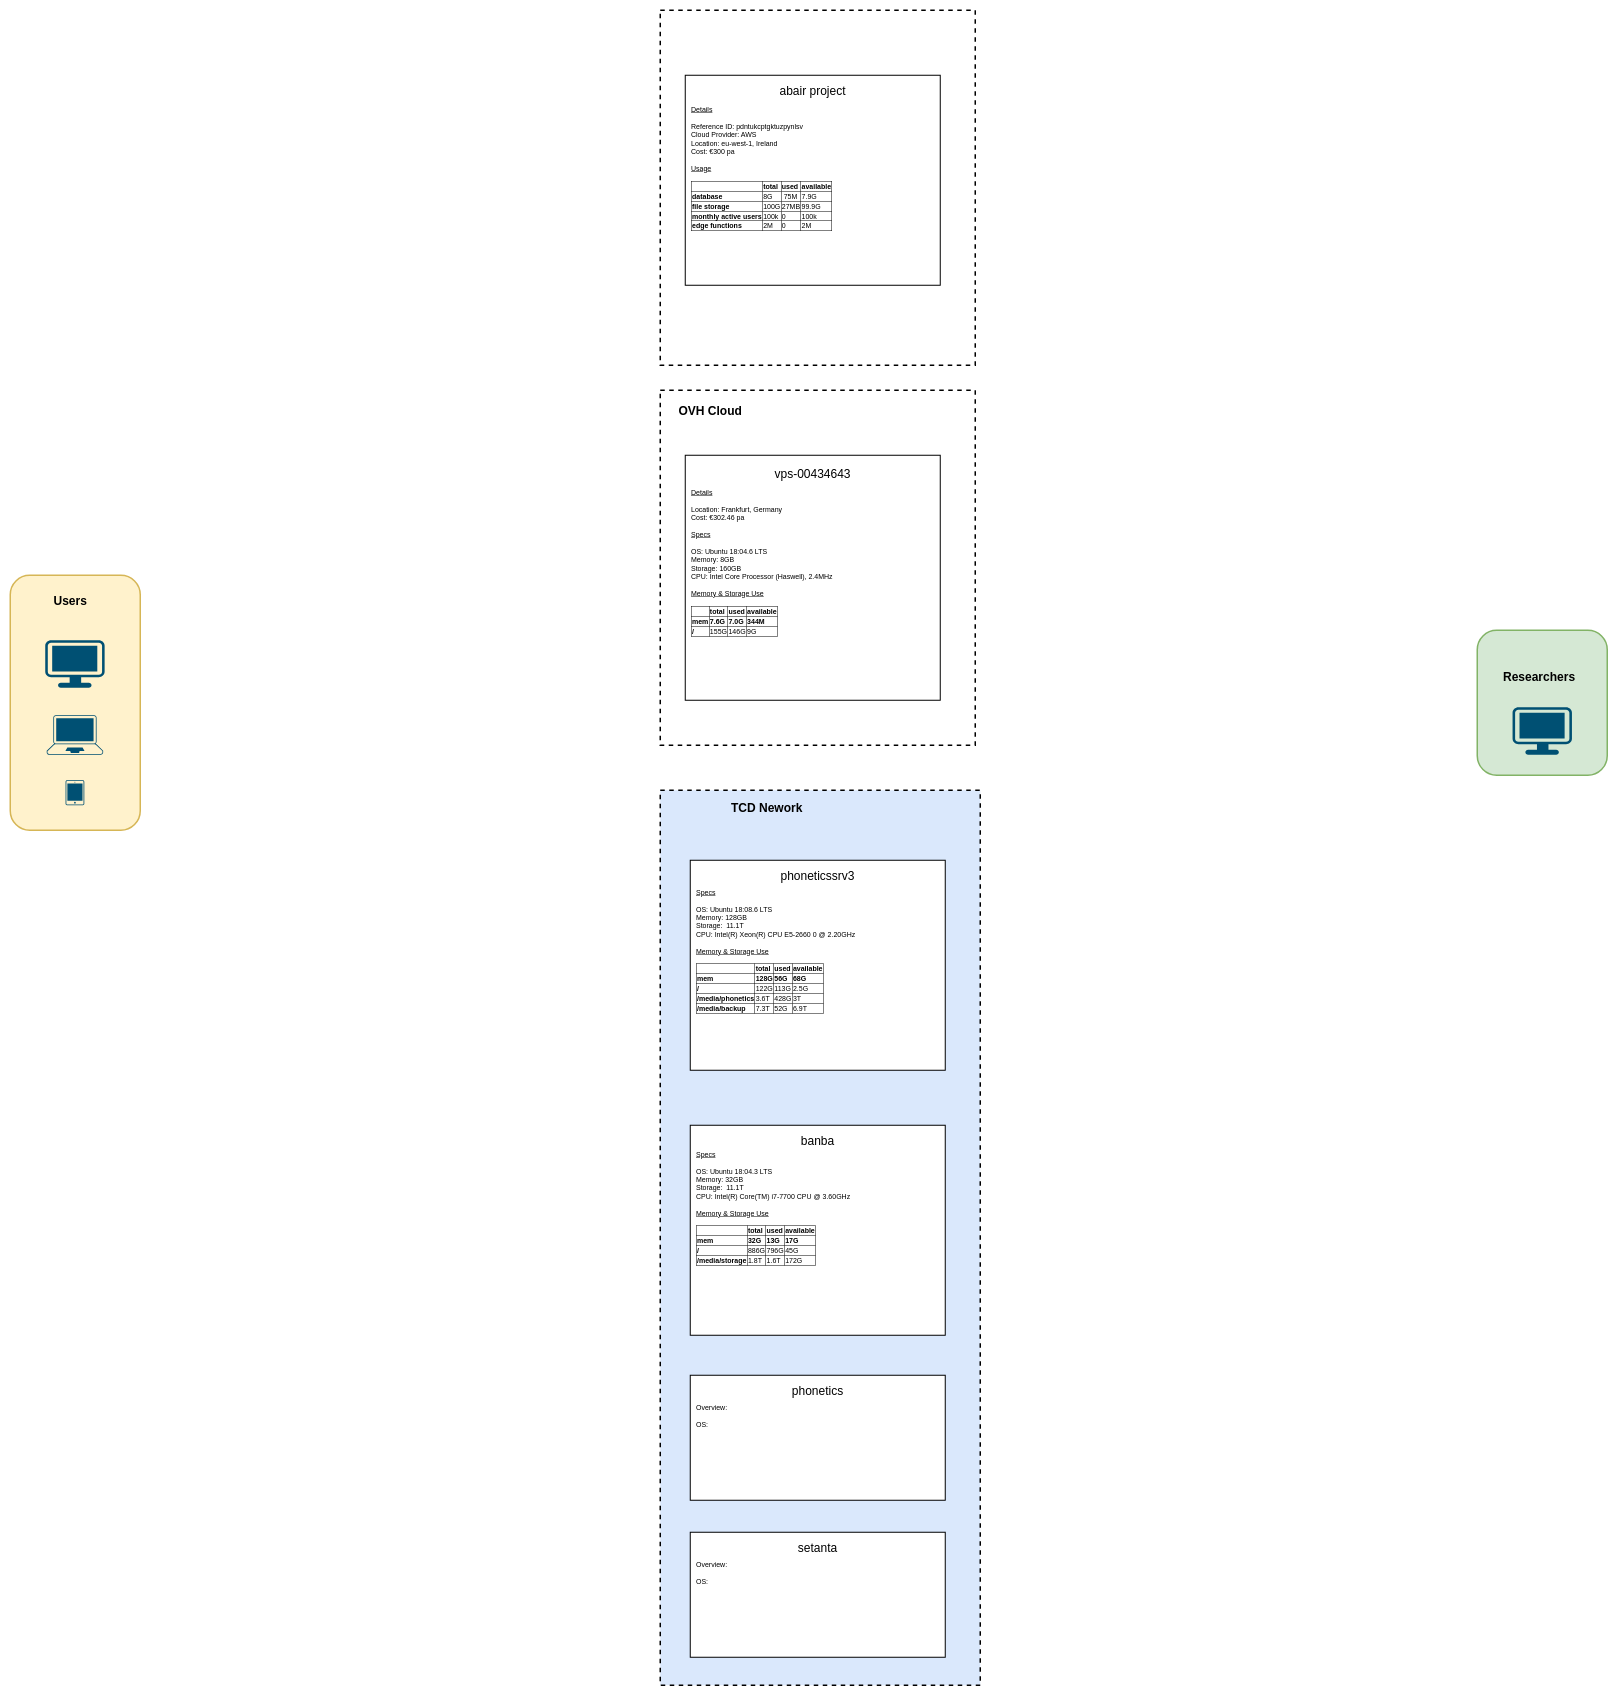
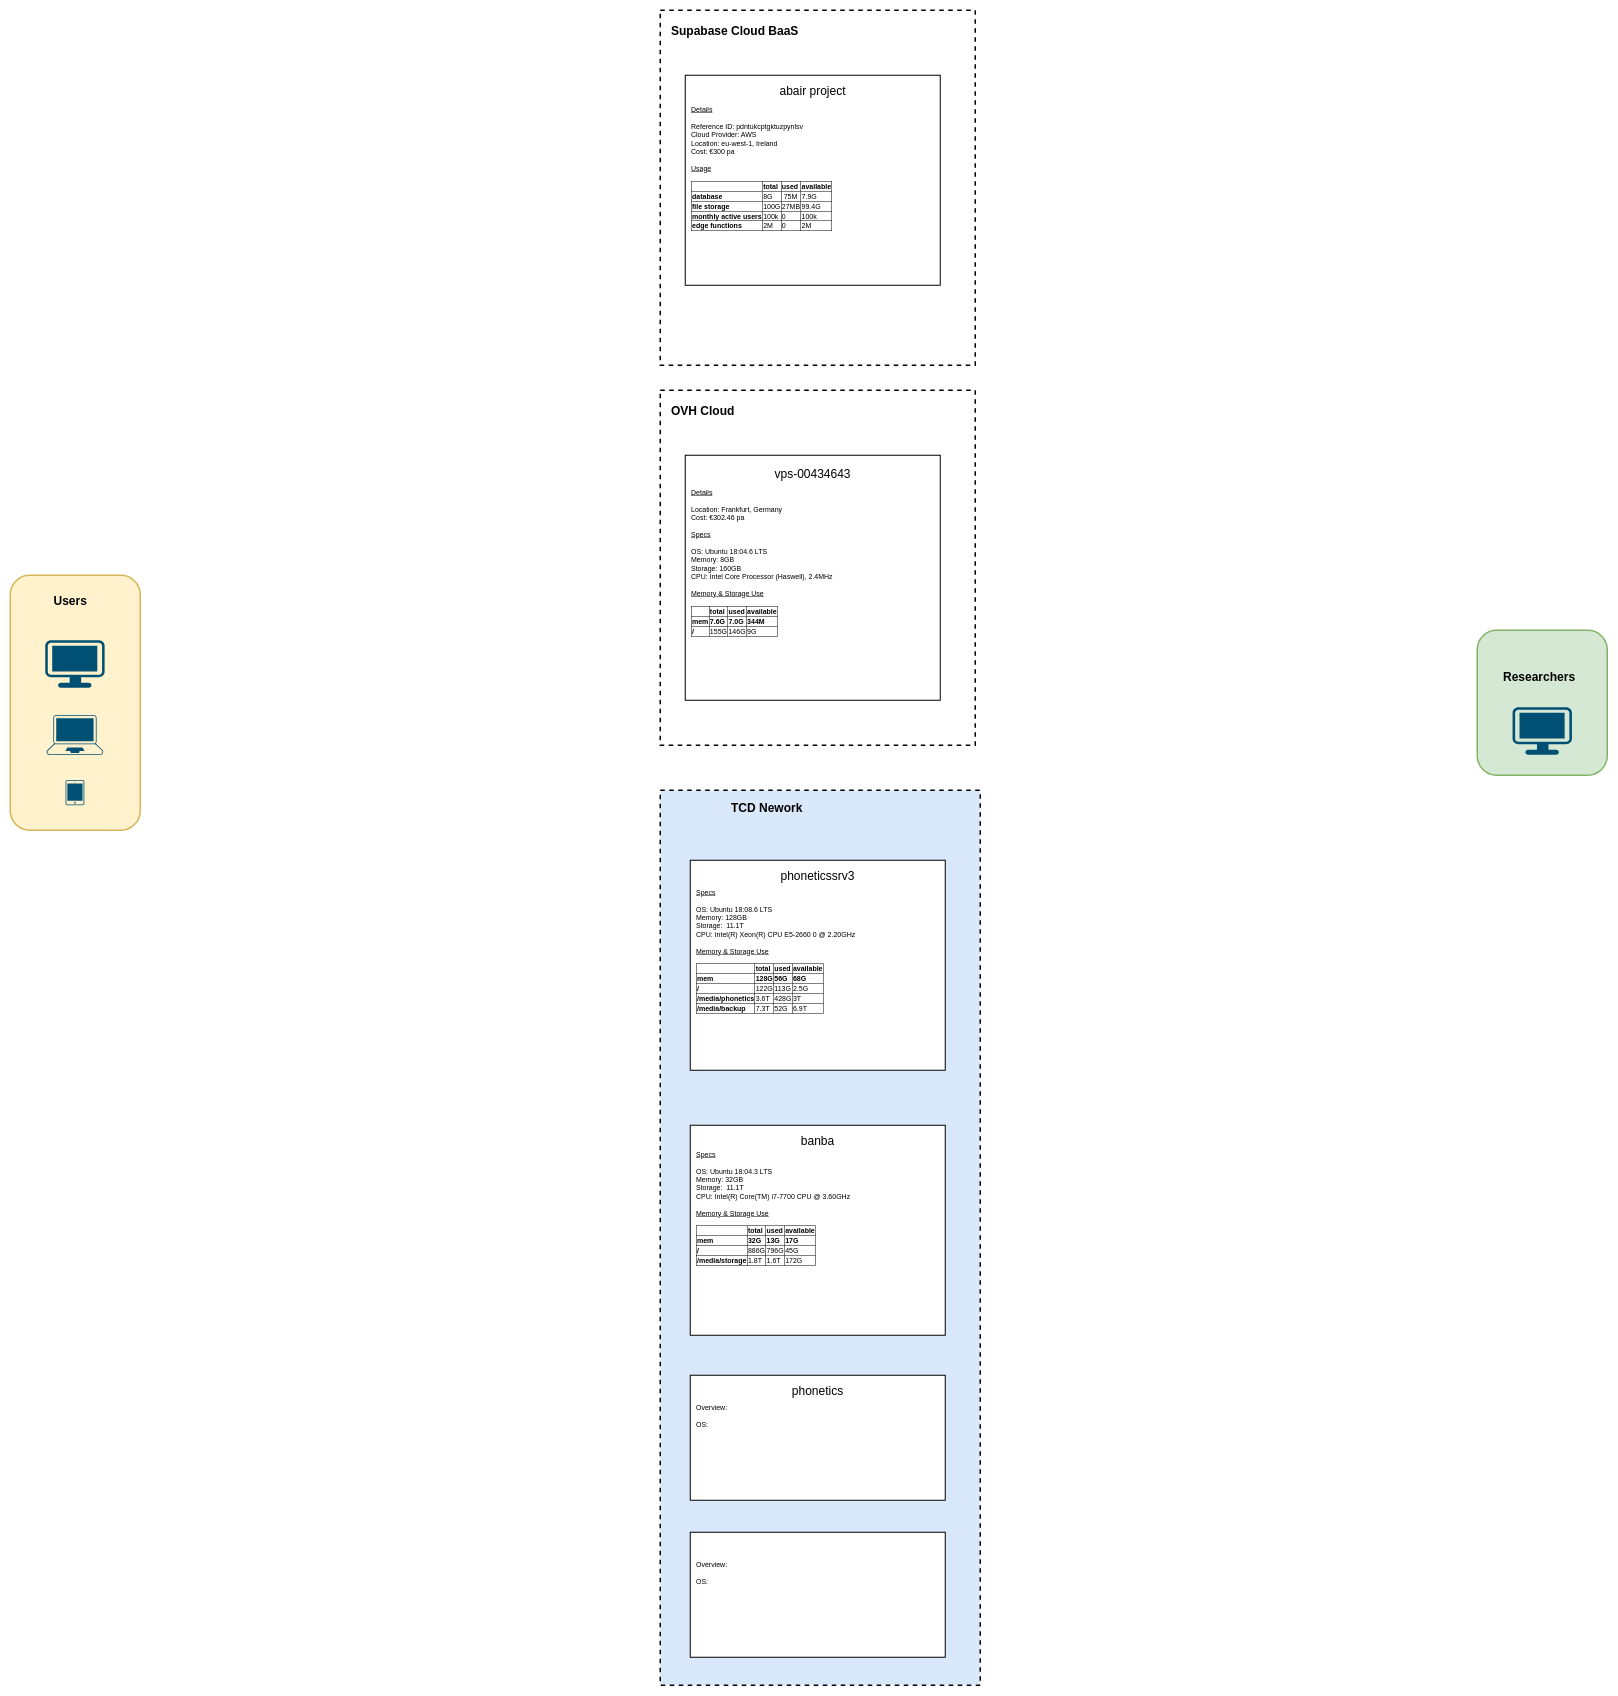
node "Supabase Cloud BaaS": added
node "Details Reference ID: pdntukcptgktuzpynlsv Cloud Provider: AWS Location: eu-west-1, Ireland Cost: €300 pa Usage total used available database 8G 75M 7.9G file storage 100G 27MB 99.9G monthly active users 100k 0 100k edge functions 2M 0 2M": label "Details Reference ID: pdntukcptgktuzpynlsv Cloud Provider: AWS Location: eu-west-1, Ireland Cost: €300 pa Usage total used available database 8G 75M 7.9G file storage 100G 27MB 99.9G monthly active users 100k 0 100k edge functions 2M 0 2M" -> "Details Reference ID: pdntukcptgktuzpynlsv Cloud Provider: AWS Location: eu-west-1, Ireland Cost: €300 pa Usage total used available database 8G 75M 7.9G file storage 100G 27MB 99.4G monthly active users 100k 0 100k edge functions 2M 0 2M"
node "OVH Cloud": moved (753, 425) -> (745, 425)
node "setanta": removed
